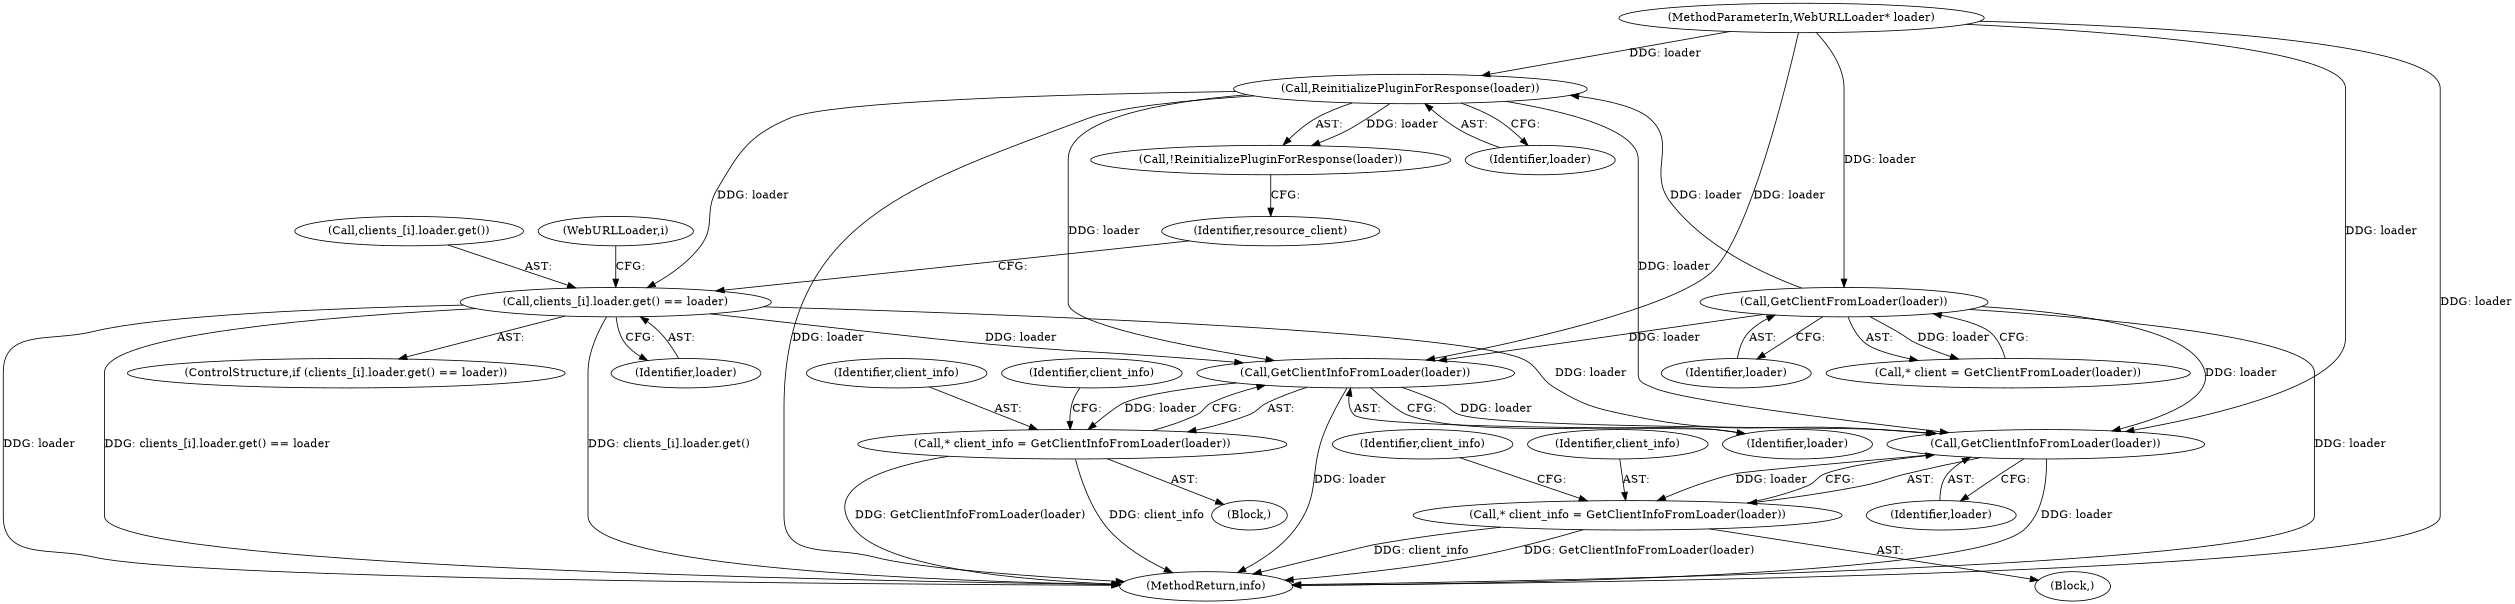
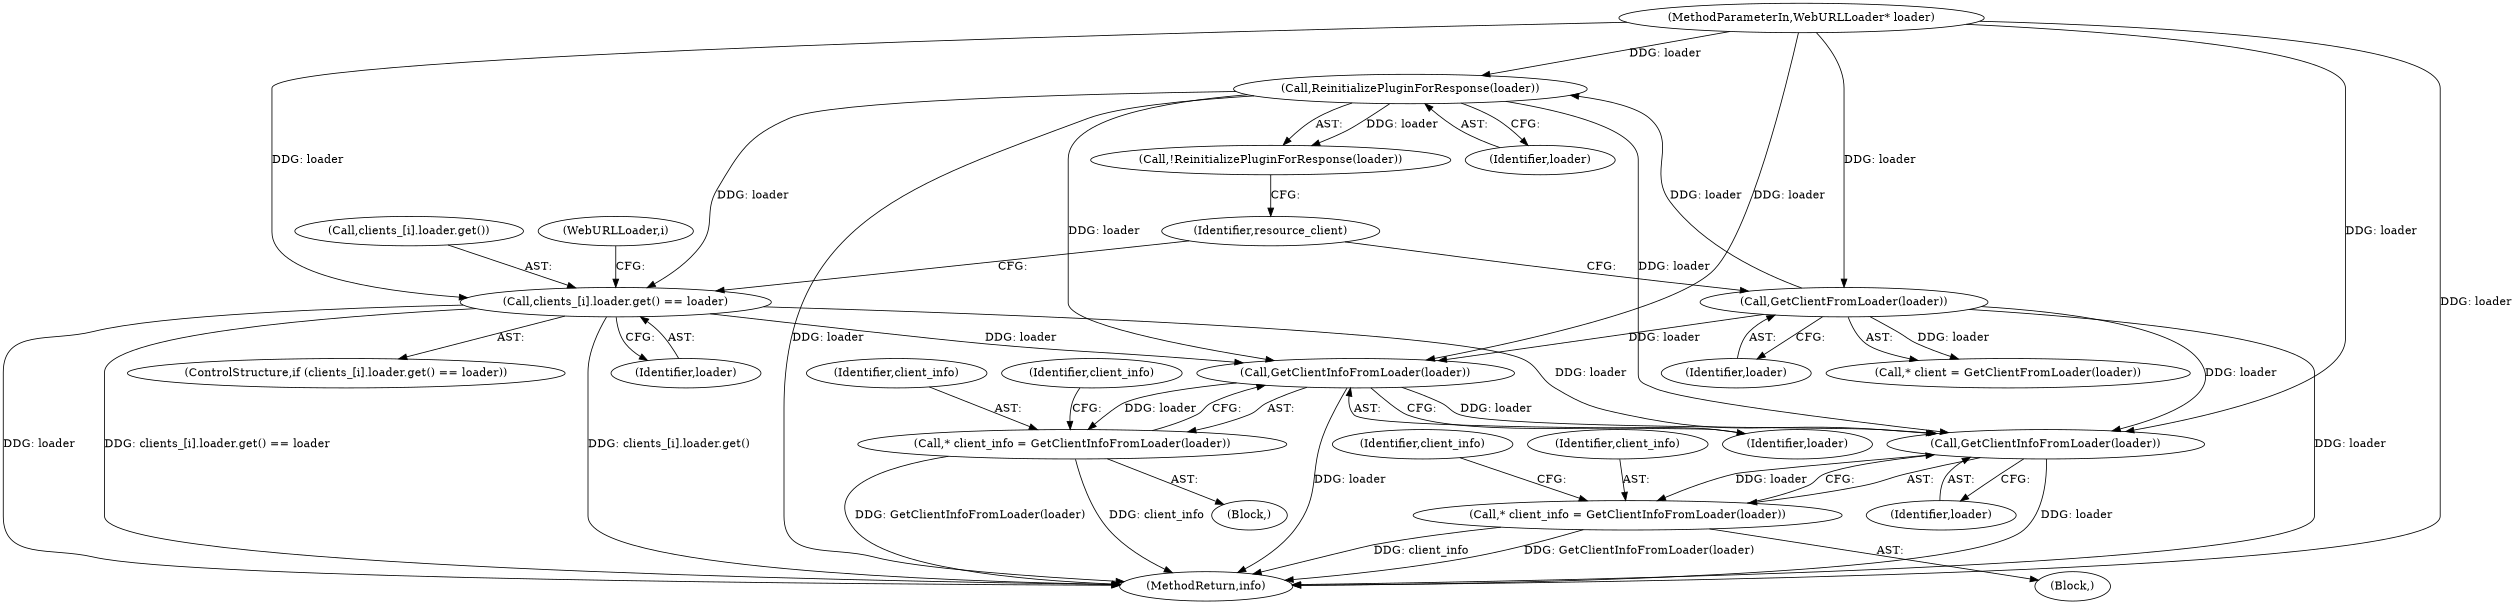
edge "(MethodParameterIn,WebURLLoader* loader)" -> "(Call,clients_[i].loader.get() == loader)": added, label "DDG: loader"
edge "(Call,* client = GetClientFromLoader(loader))" -> "(Call,GetClientFromLoader(loader))": now "(Identifier,resource_client)" -> "(Call,GetClientFromLoader(loader))"
